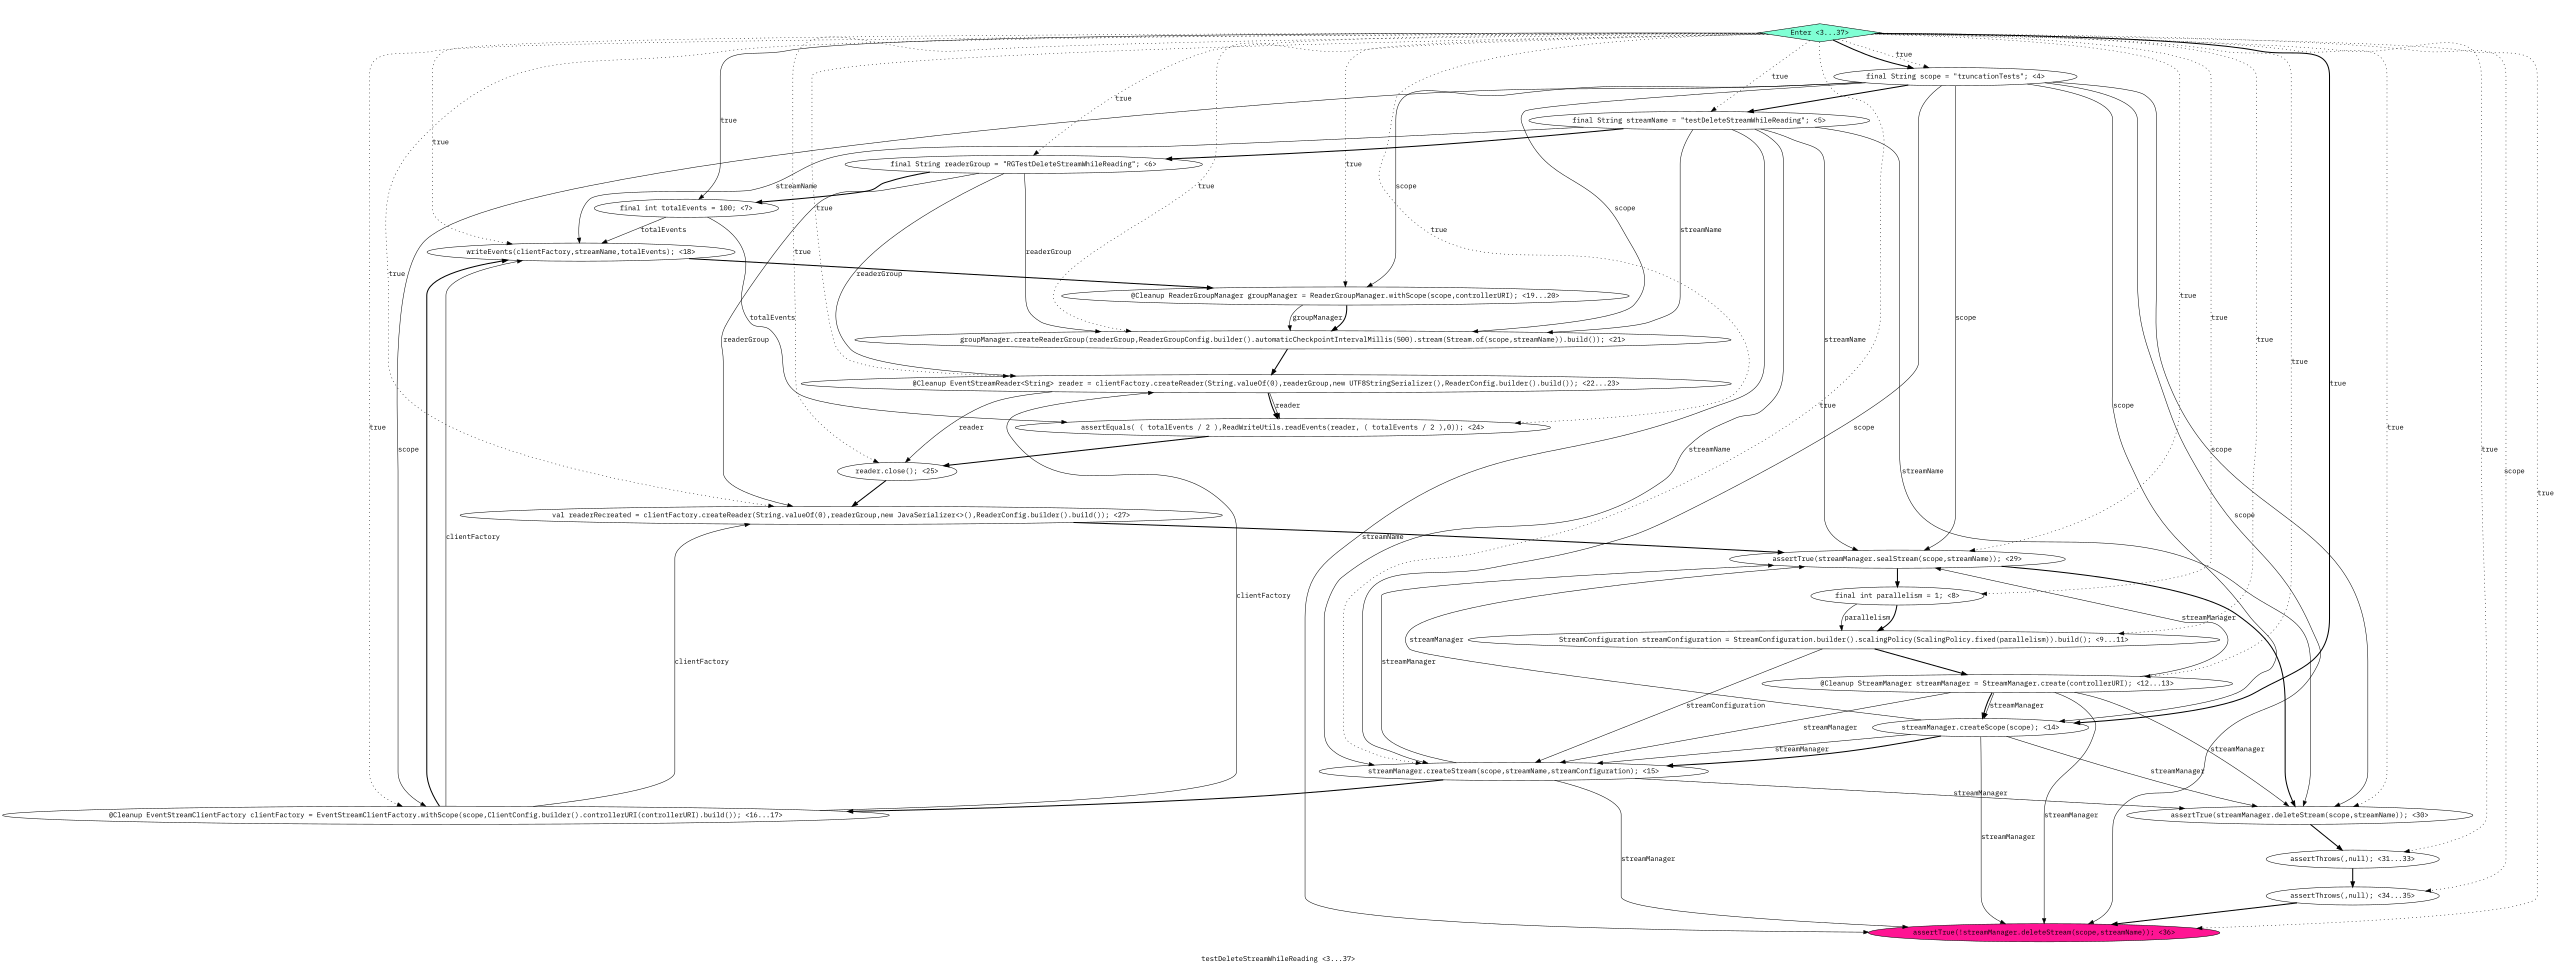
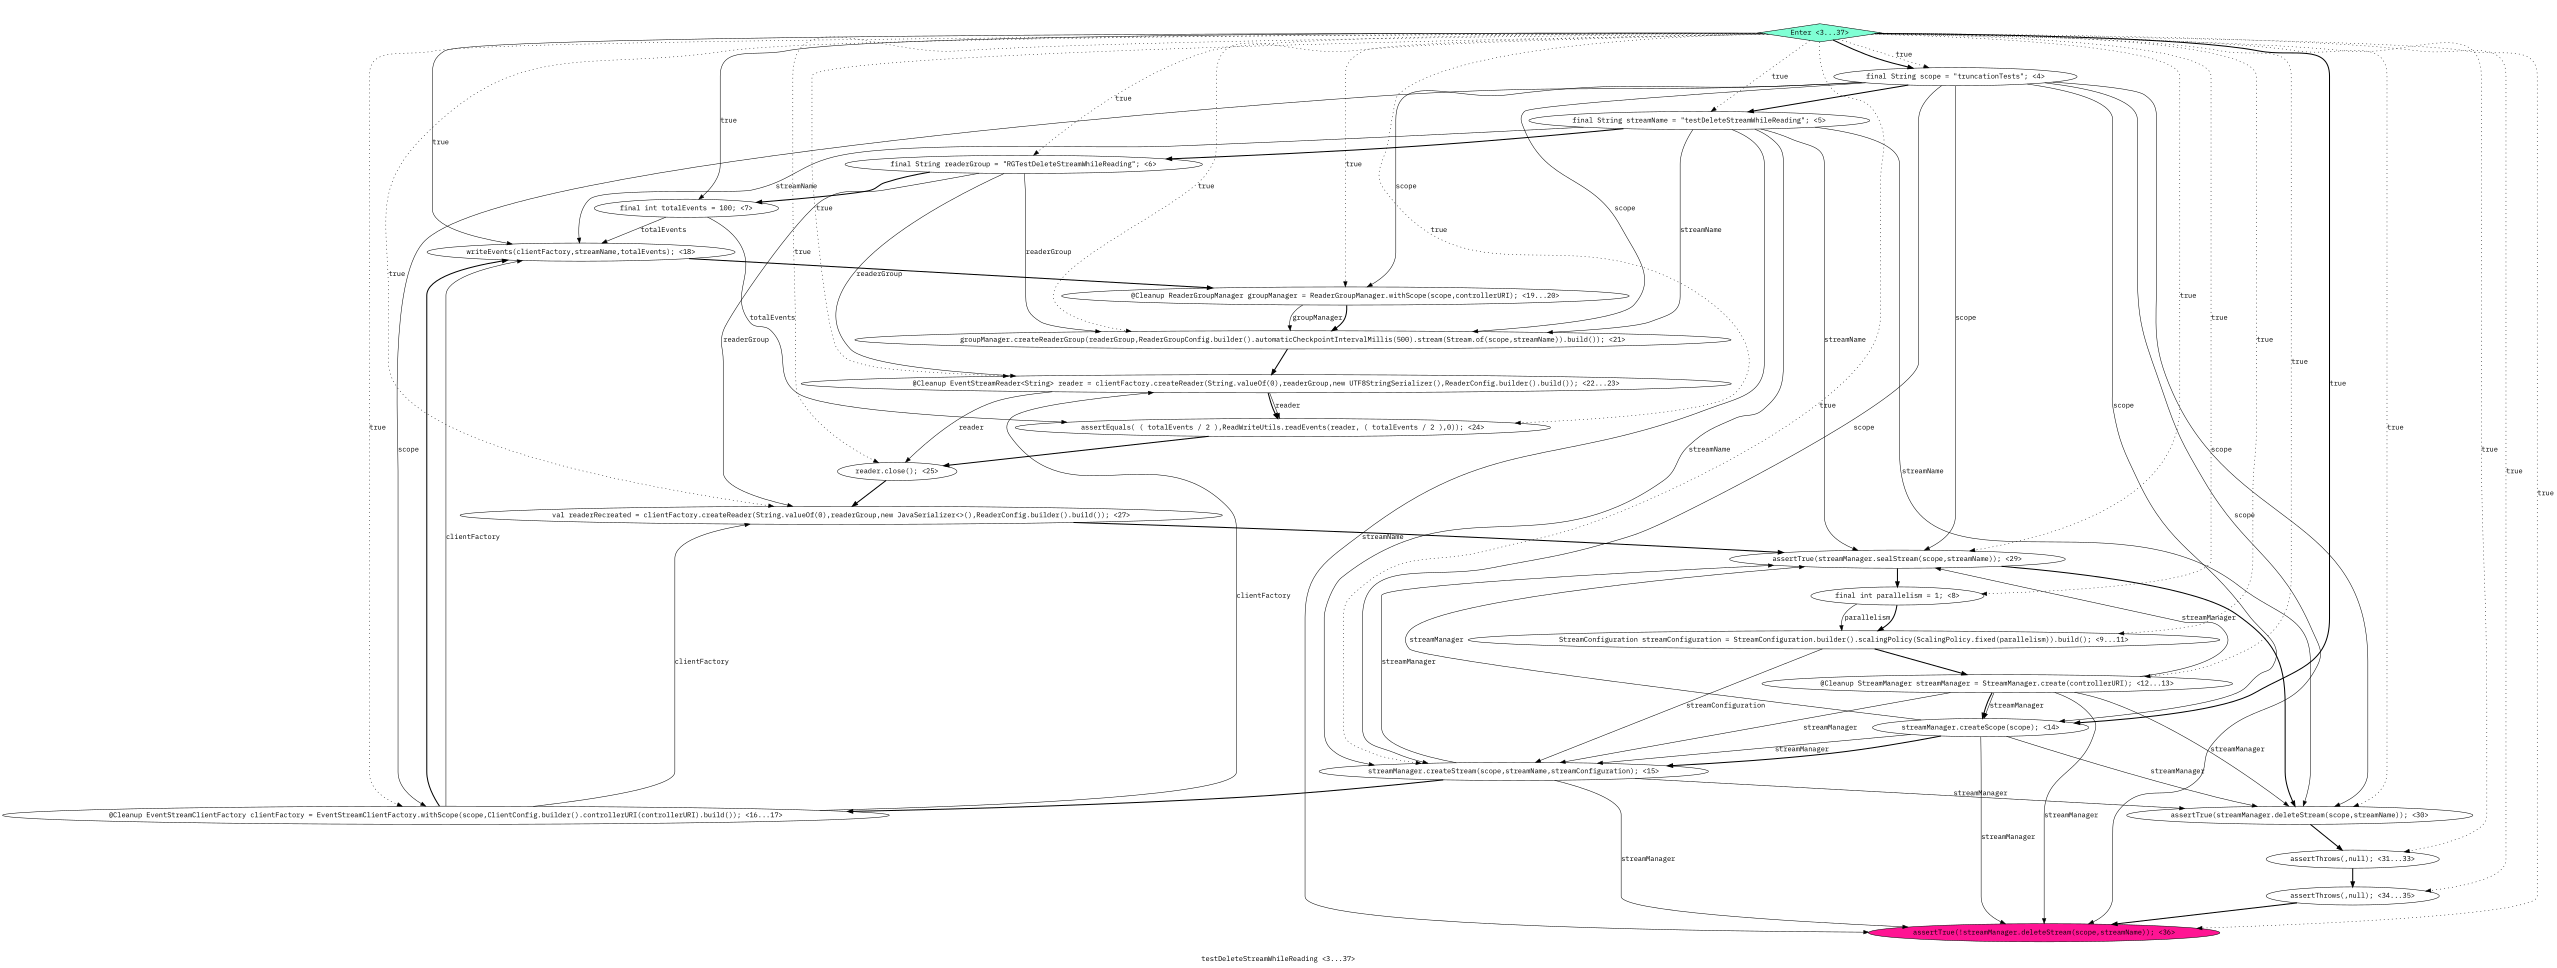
edge "Enter <3...37>" -> "writeEvents(clientFactory,streamName,totalEvents); <18>": style dotted -> solid
edge "Enter <3...37>" -> "assertThrows(,null); <34...35>": label "scope" -> "true"
